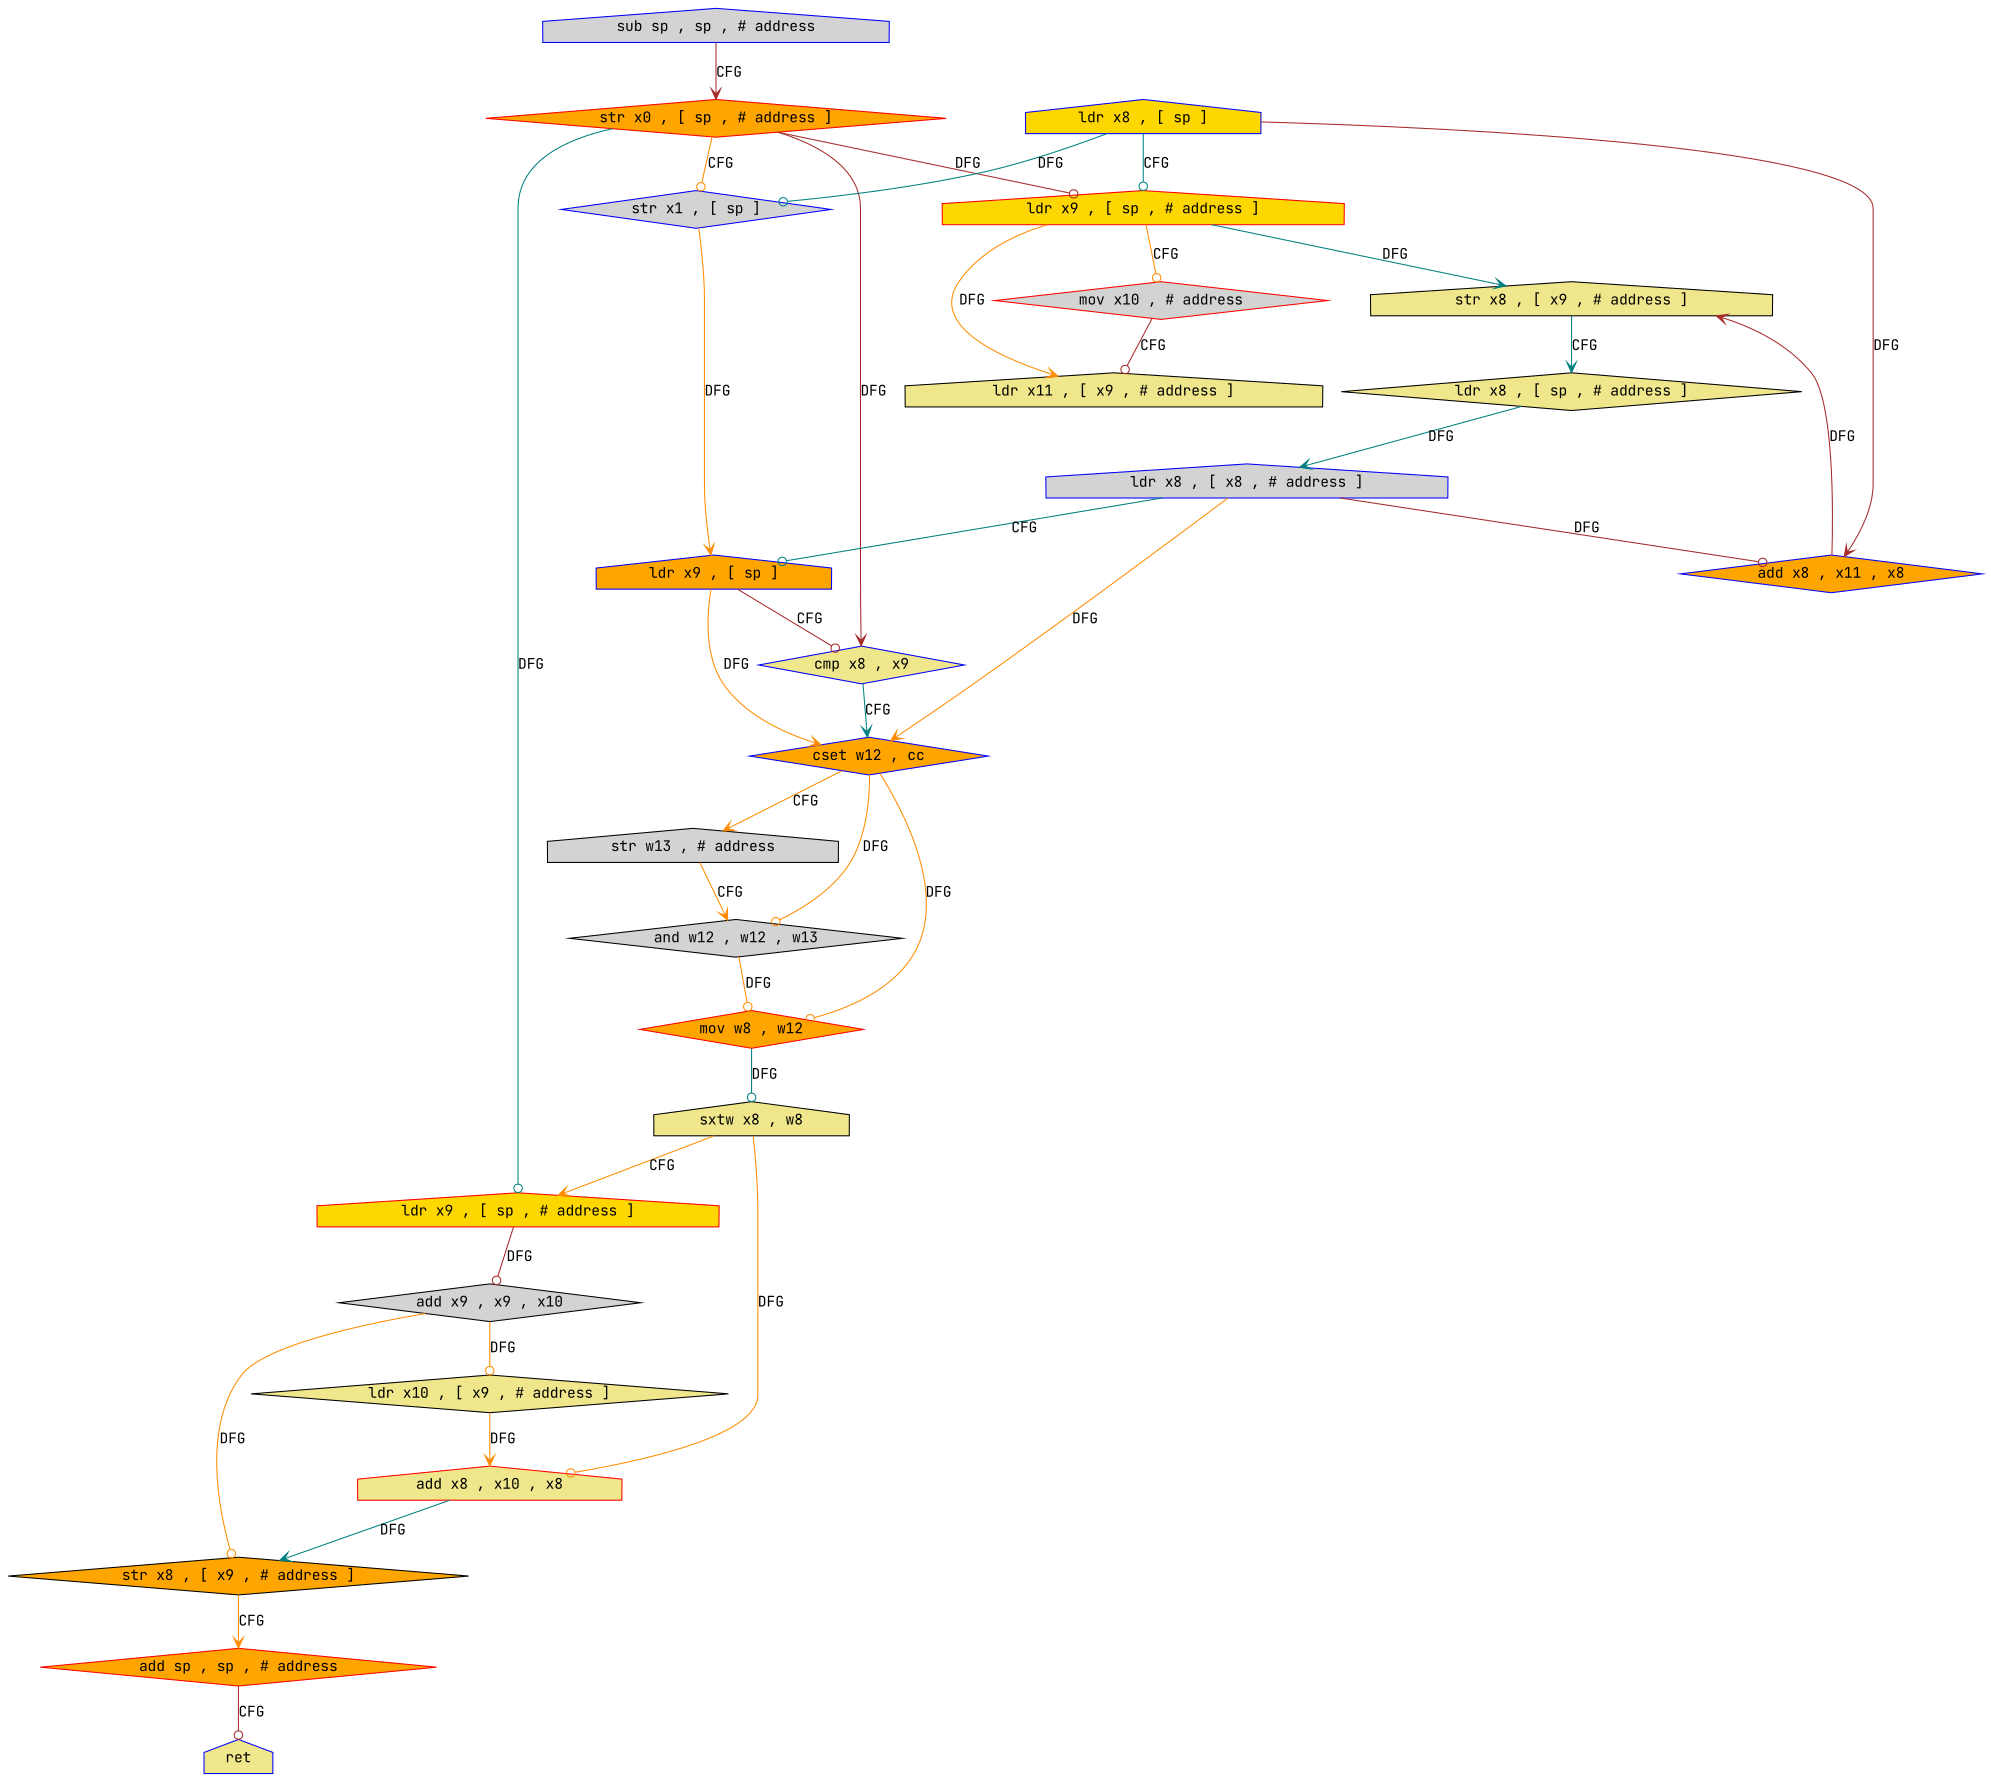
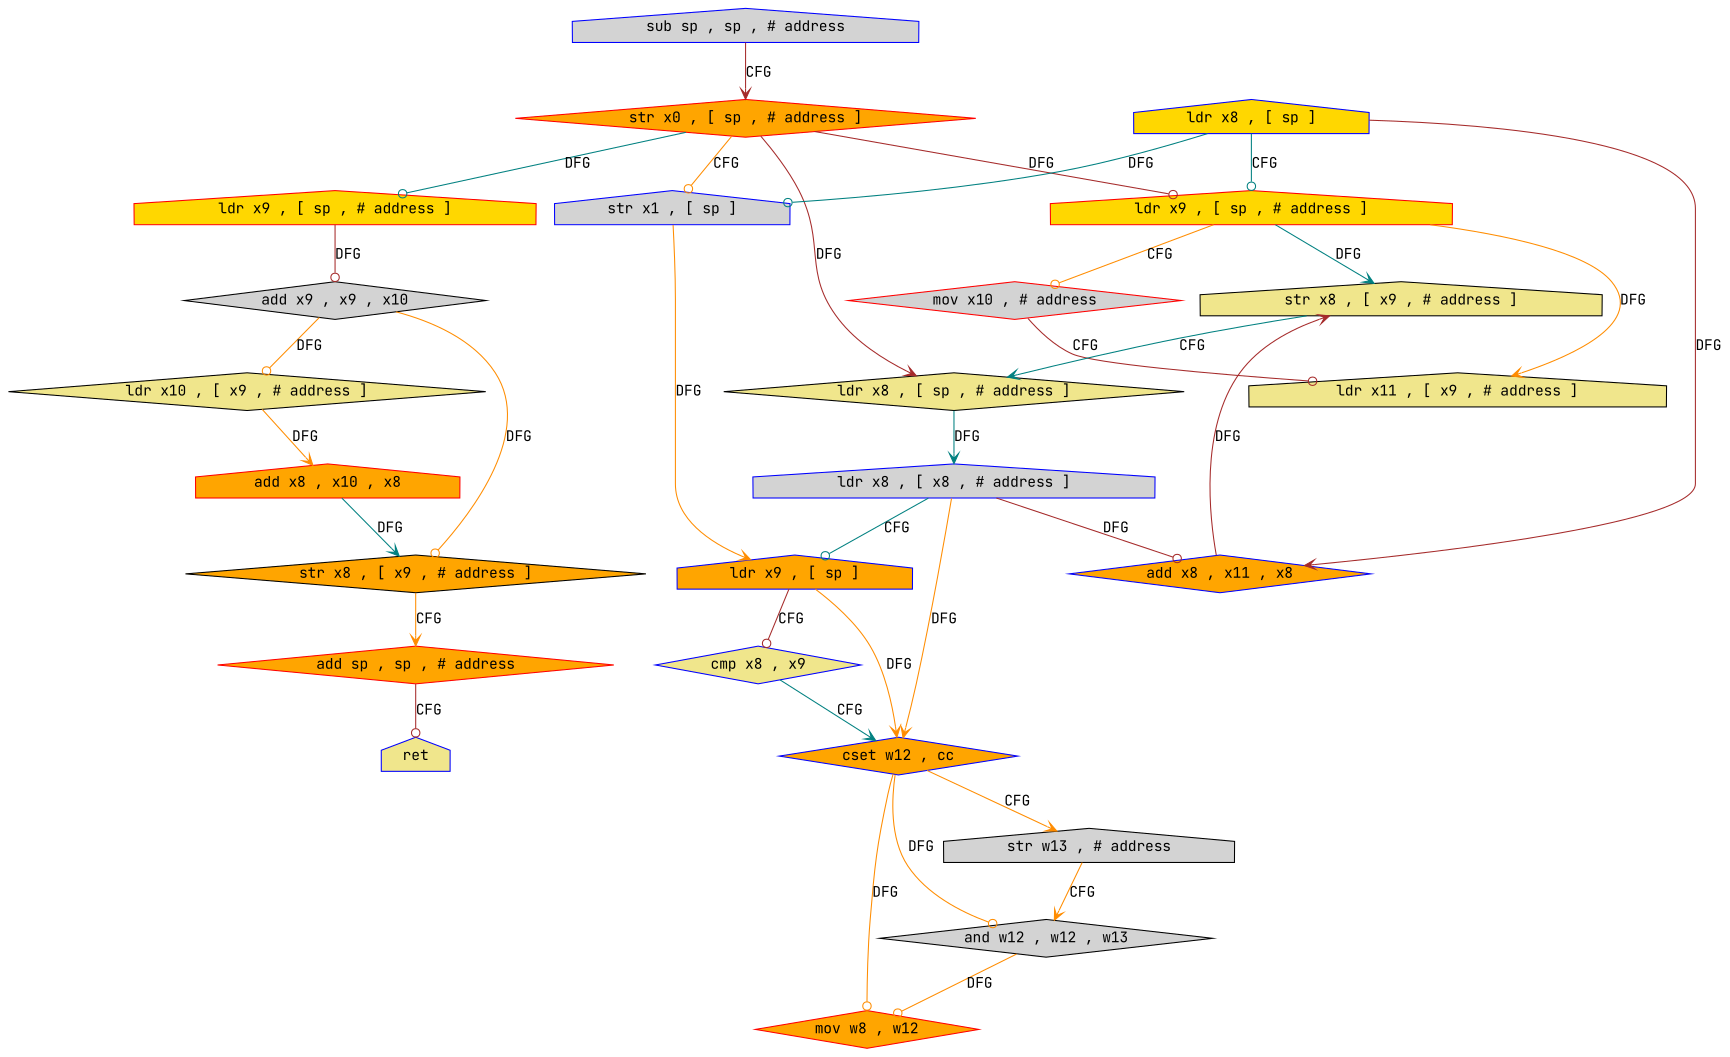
node "str x1 , [ sp ]": shape diamond -> house
edge "str x0 , [ sp , # address ]" -> "cmp x8 , x9": now "str x0 , [ sp , # address ]" -> "ldr x8 , [ sp , # address ]"
node "sxtw x8 , w8": removed
node "add x8 , x10 , x8": fillcolor khaki -> orange
